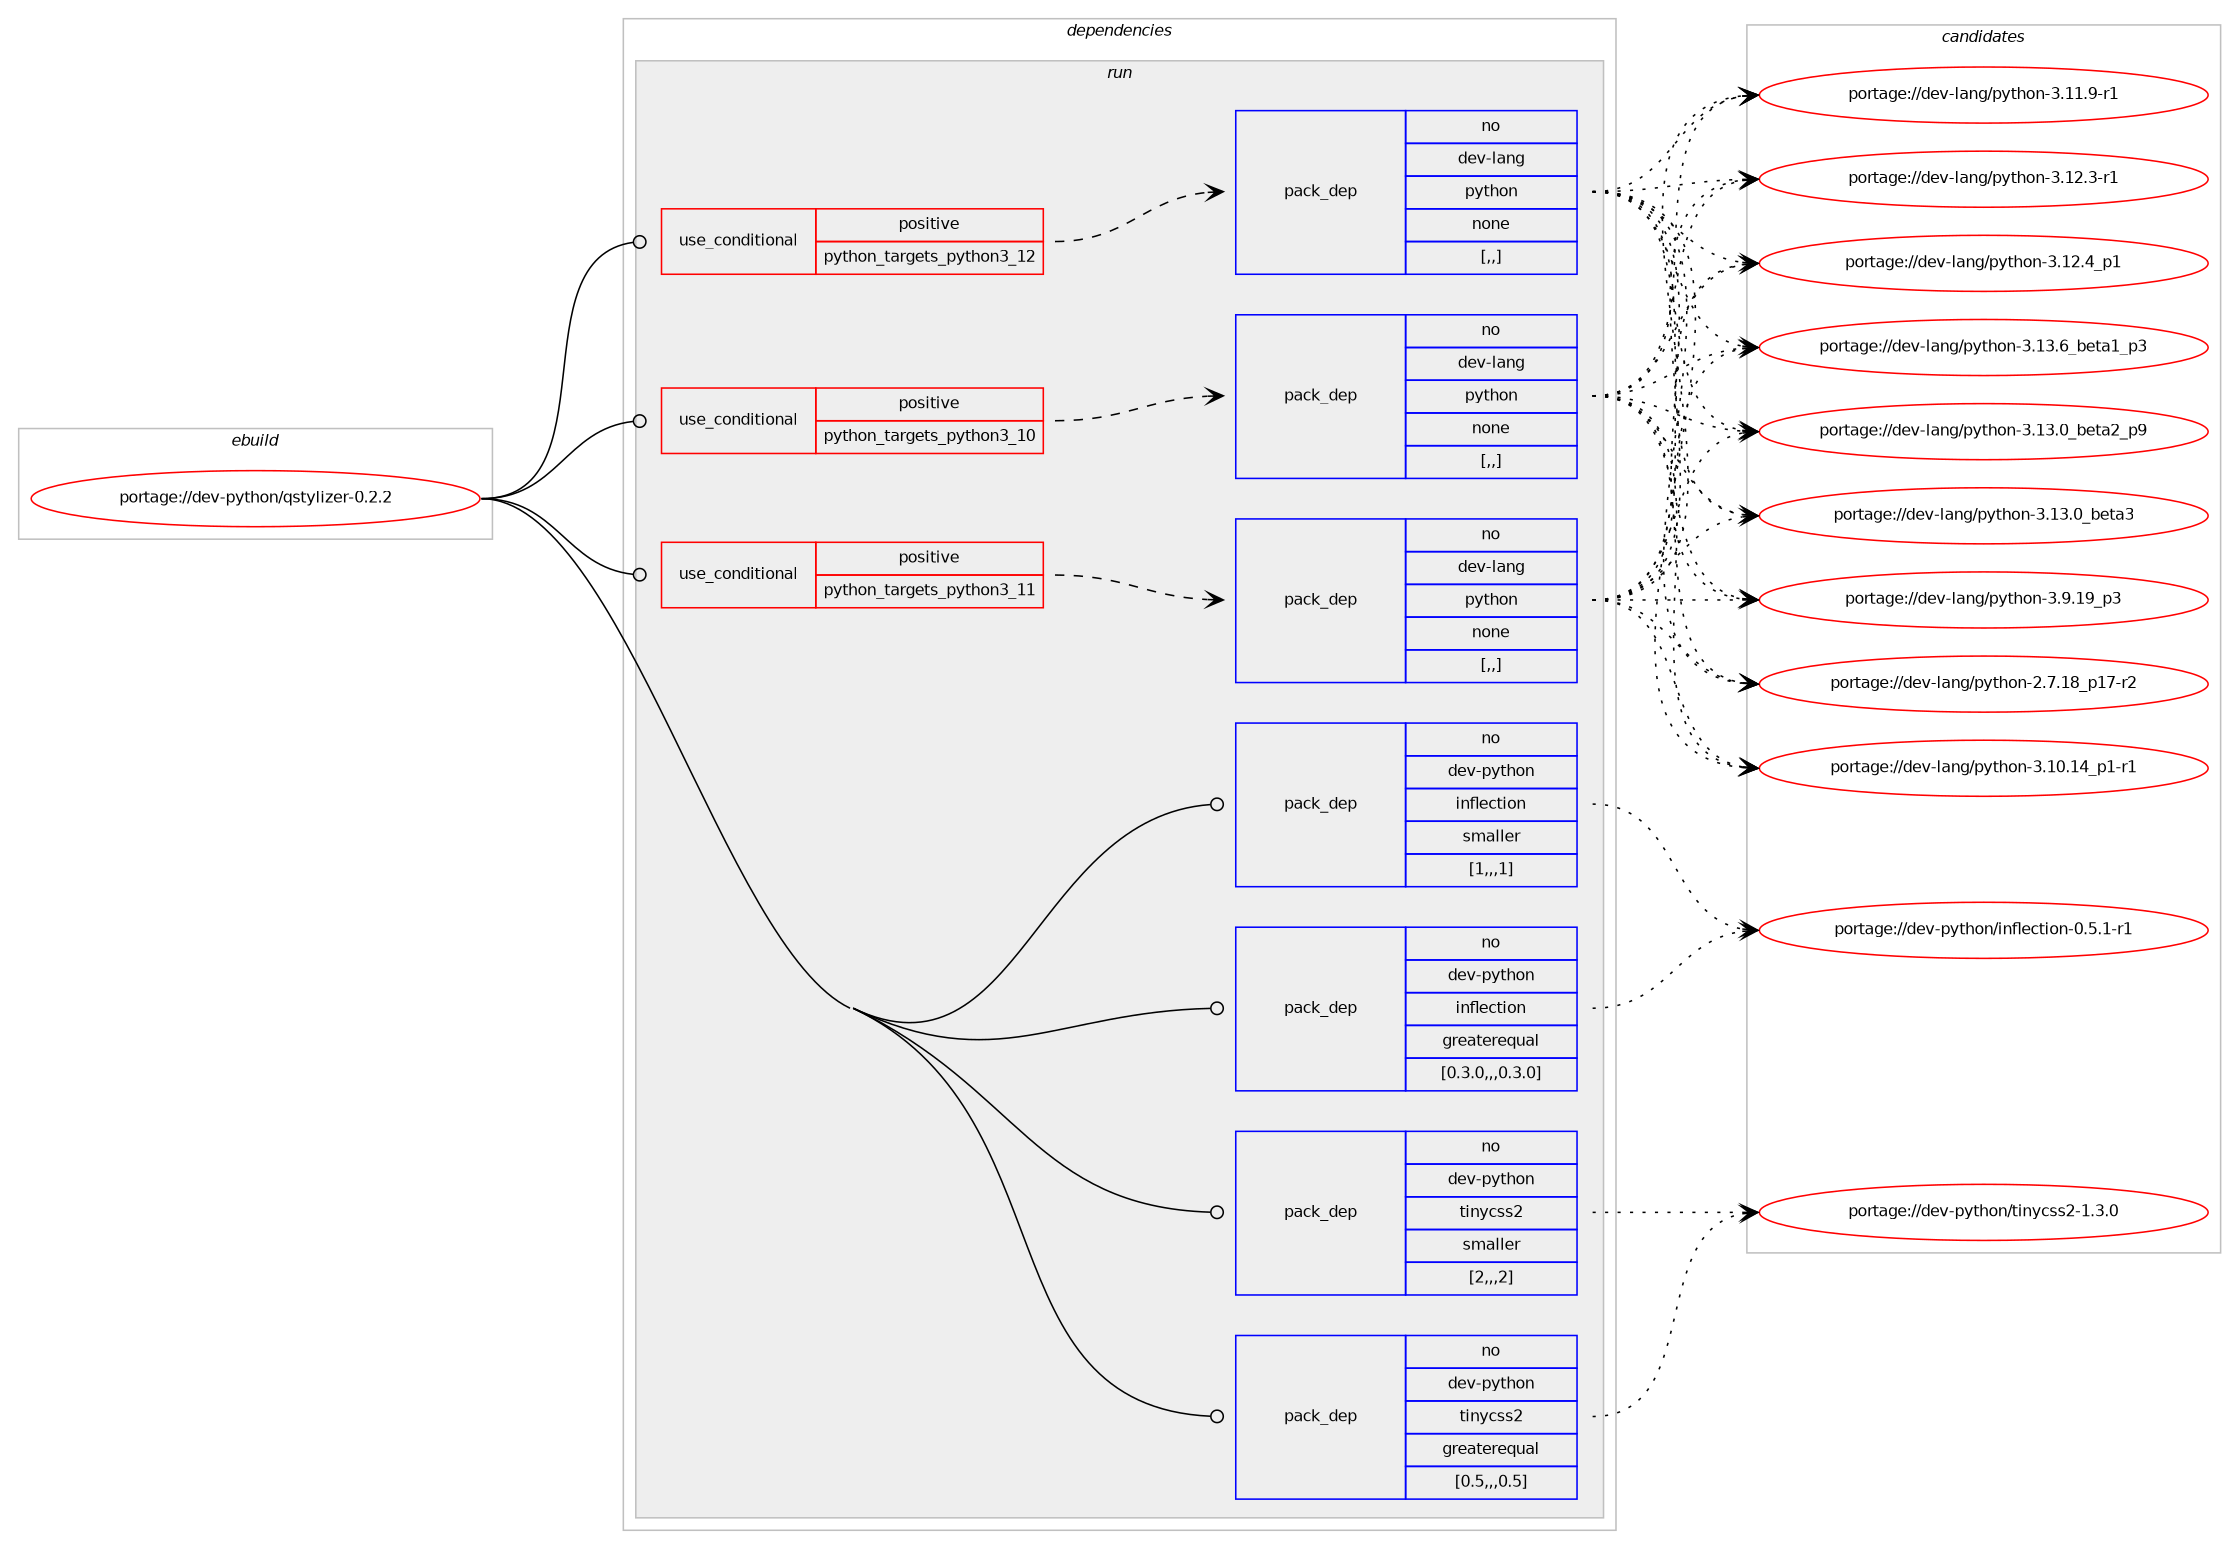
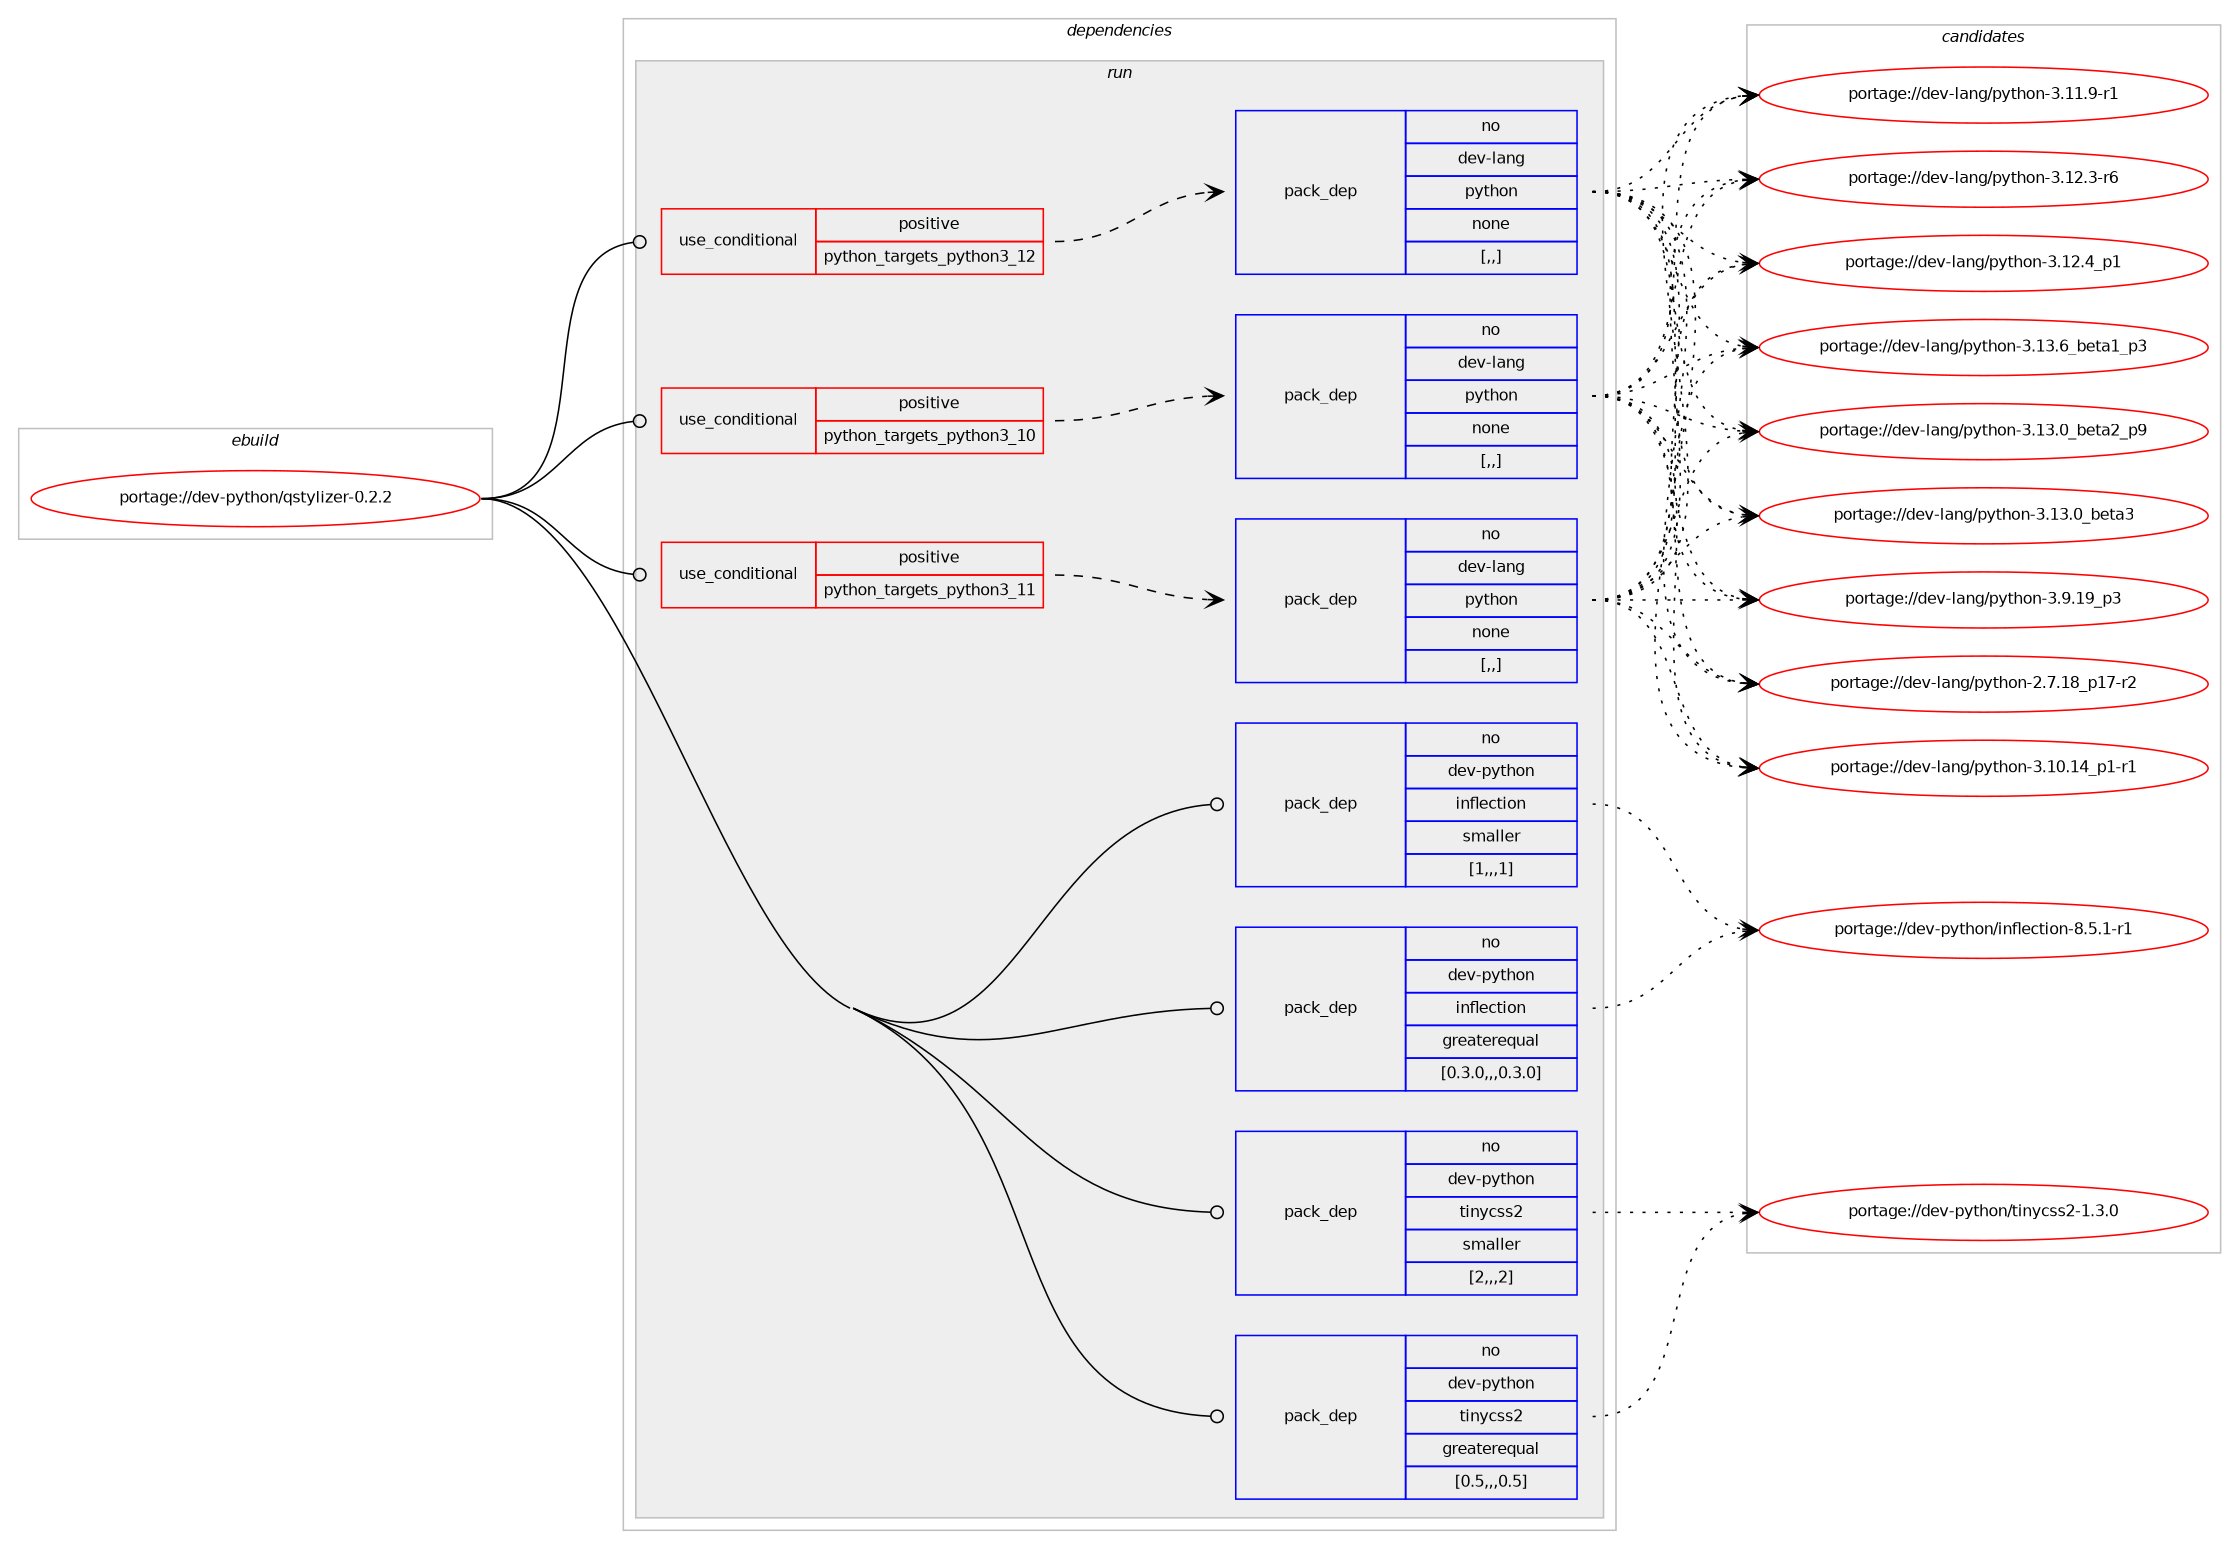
node "portage://dev-lang/python-3.12.3-r1": label "portage://dev-lang/python-3.12.3-r1" -> "portage://dev-lang/python-3.12.3-r6"
node "portage://dev-python/inflection-0.5.1-r1": label "portage://dev-python/inflection-0.5.1-r1" -> "portage://dev-python/inflection-8.5.1-r1"
